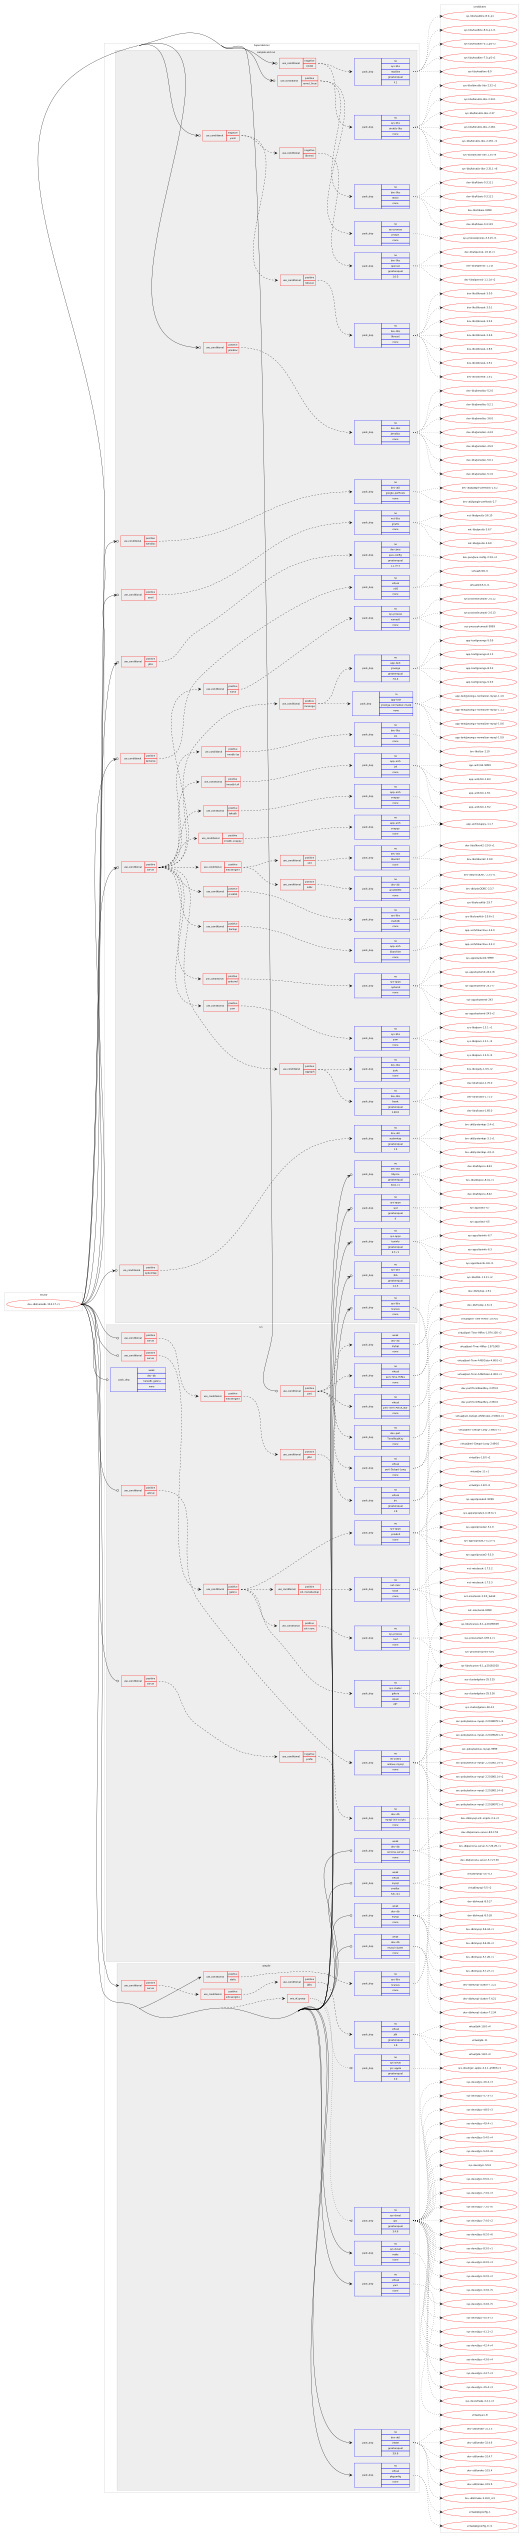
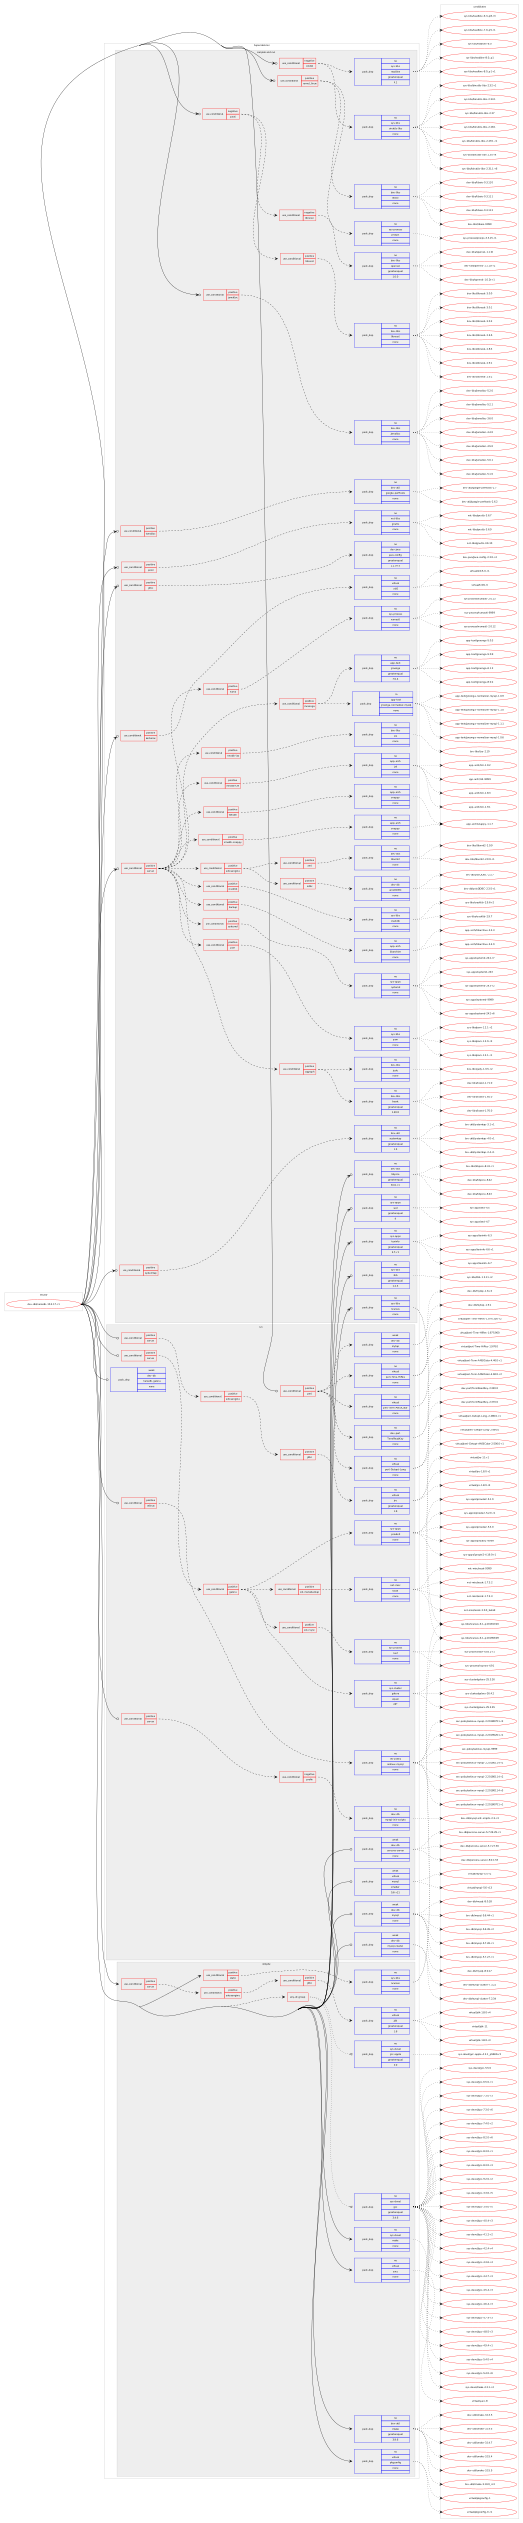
node "dev-db/mysql-cluster-7.4.21": removed
